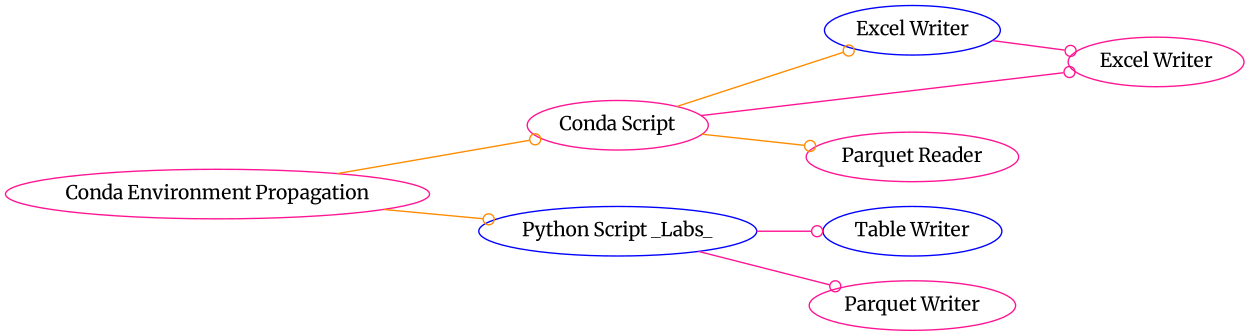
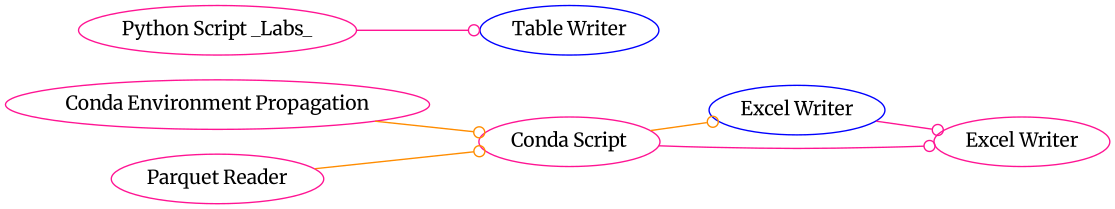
edge "Conda Script" -> "Parquet Reader": reversed
edge "Conda Environment Propagation" -> "Python Script _Labs_": removed
node "Python Script _Labs_": color blue -> deeppink
node "Parquet Writer": removed
